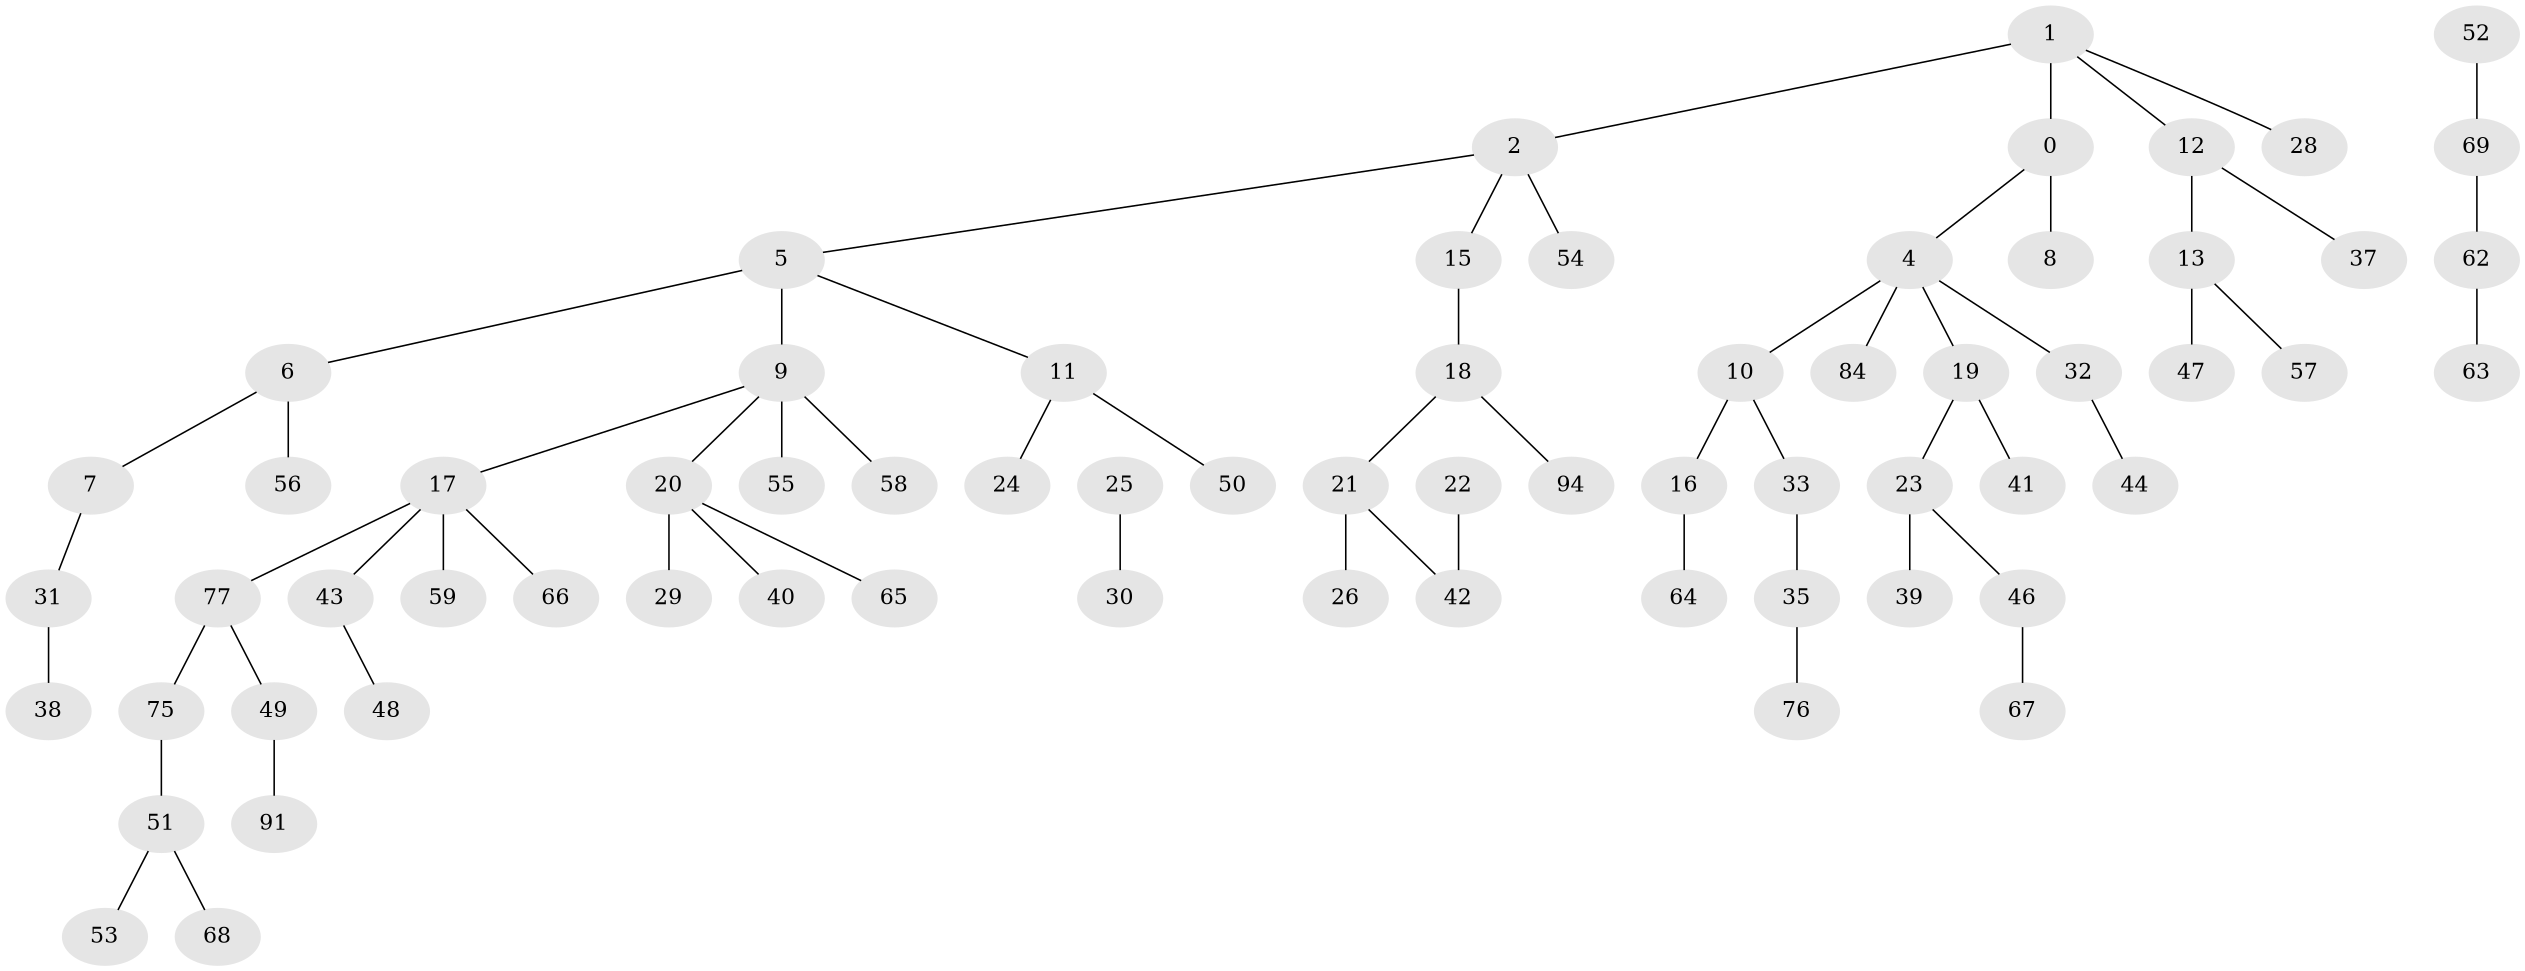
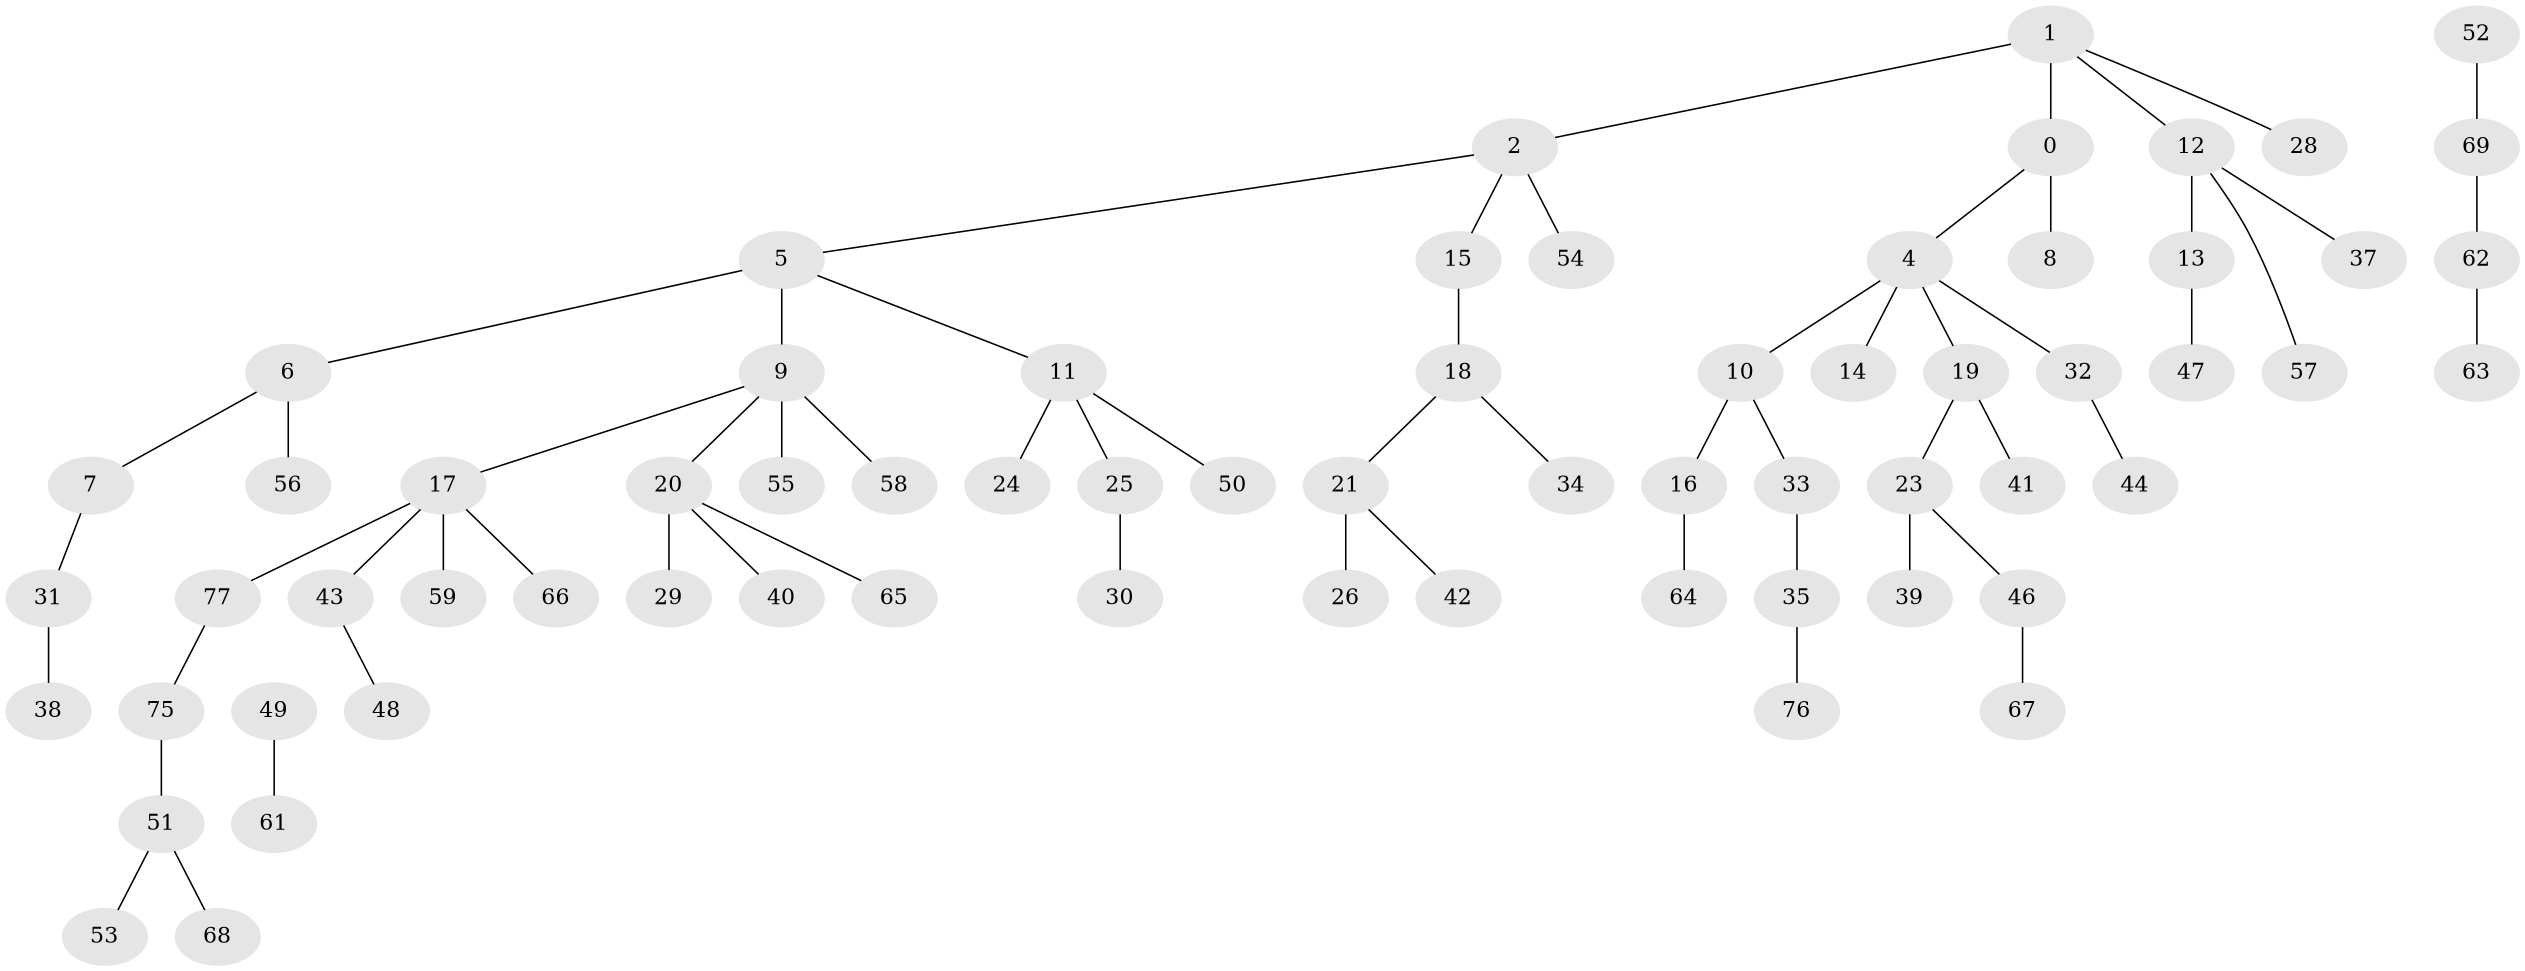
edge "13" -- "57": now "12" -- "57"
node "84": label "84" -> "14"
edge "11" -- "25": added
node "22": removed
node "94": label "94" -> "34"
edge "77" -- "49": removed
node "91": label "91" -> "61"
